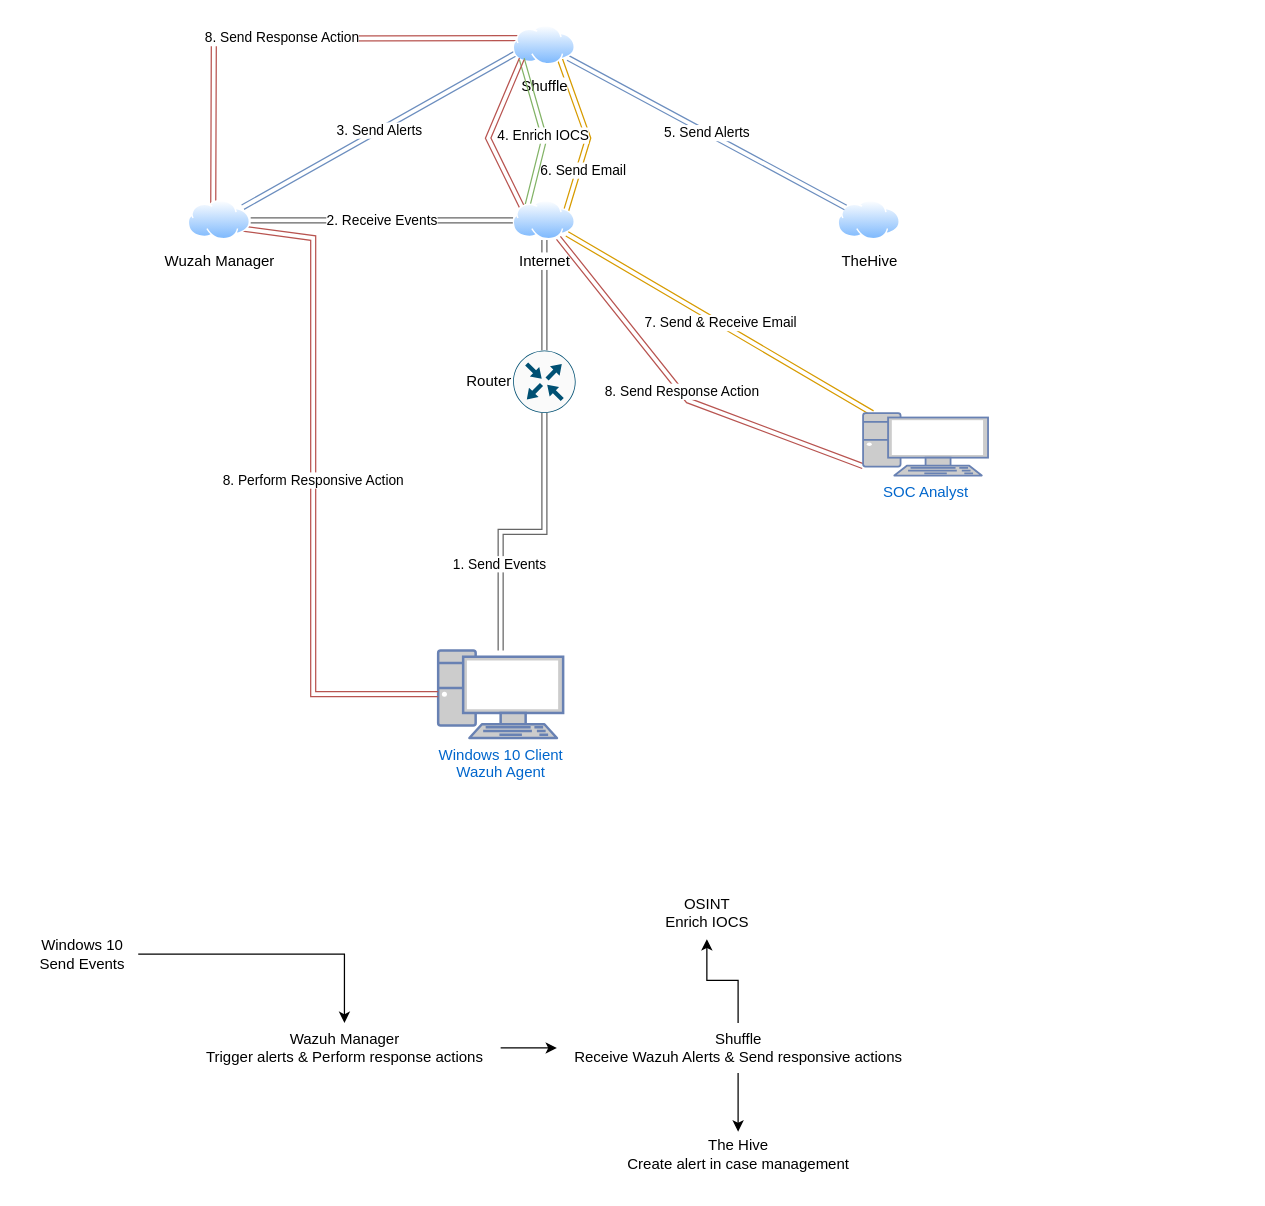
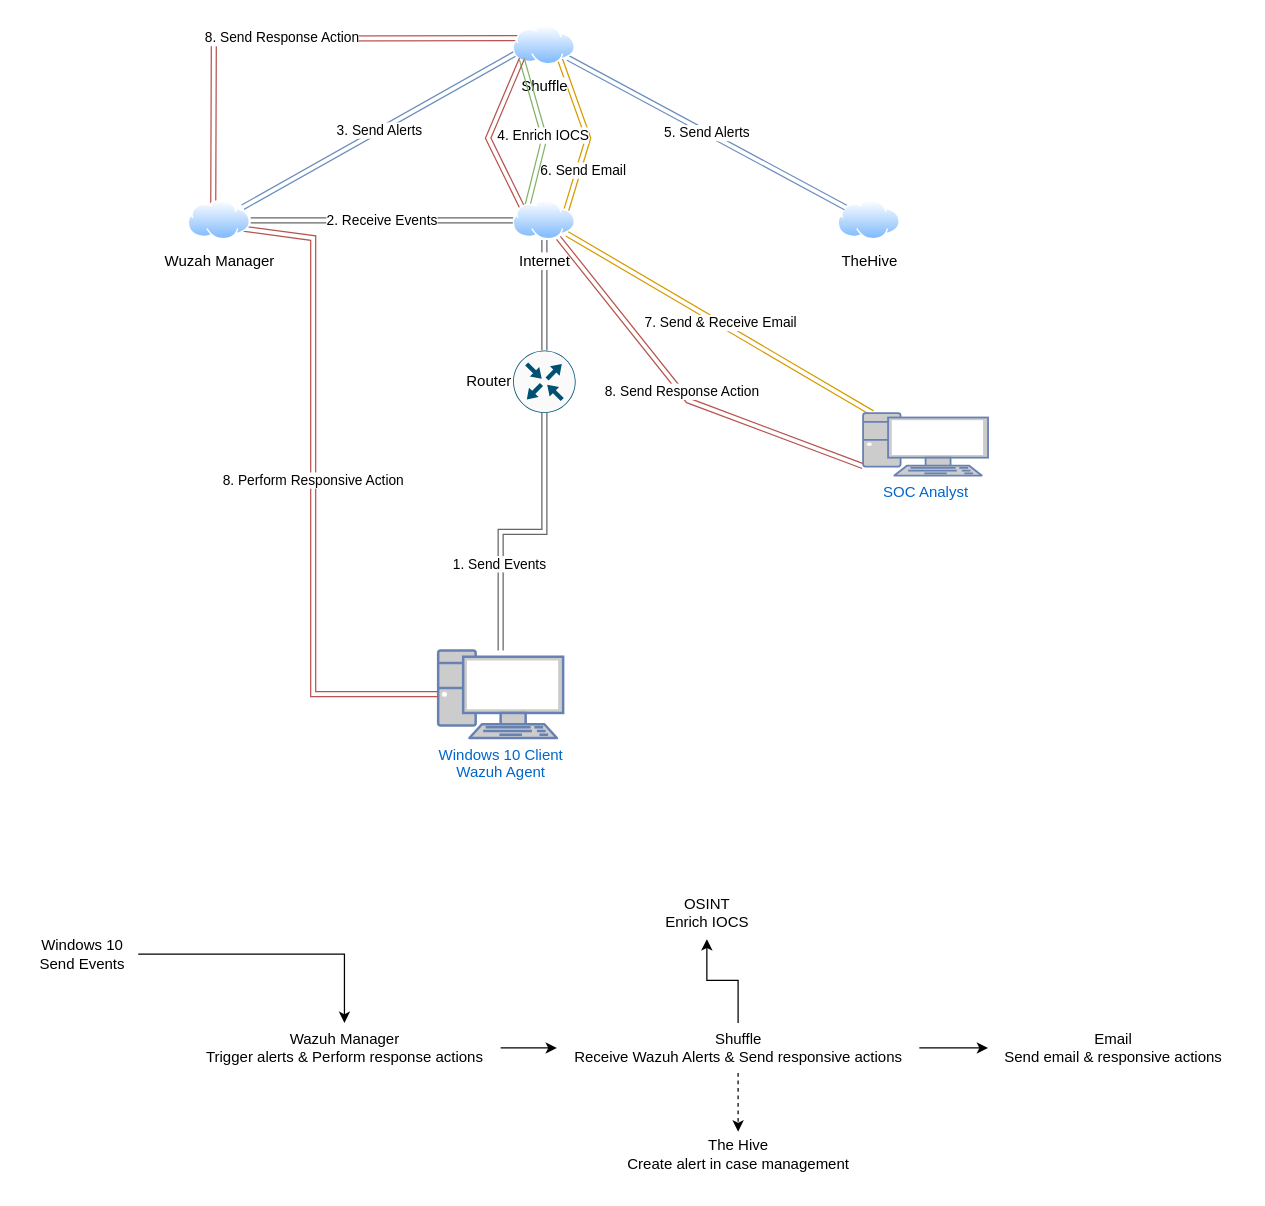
edge "Shuffle Receive Wazuh Alerts & Send responsive actions" -> "Email Send email & responsive actions": added
node "Email Send email & responsive actions": added
edge "Shuffle Receive Wazuh Alerts & Send responsive actions" -> "The Hive Create alert in case management": style solid -> dashed
